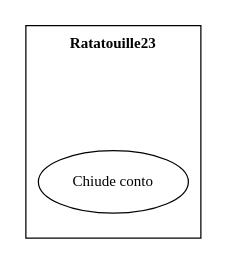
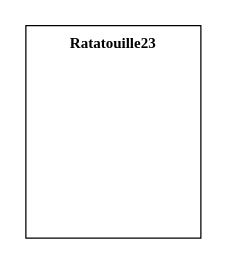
node "Chiude conto": removed
